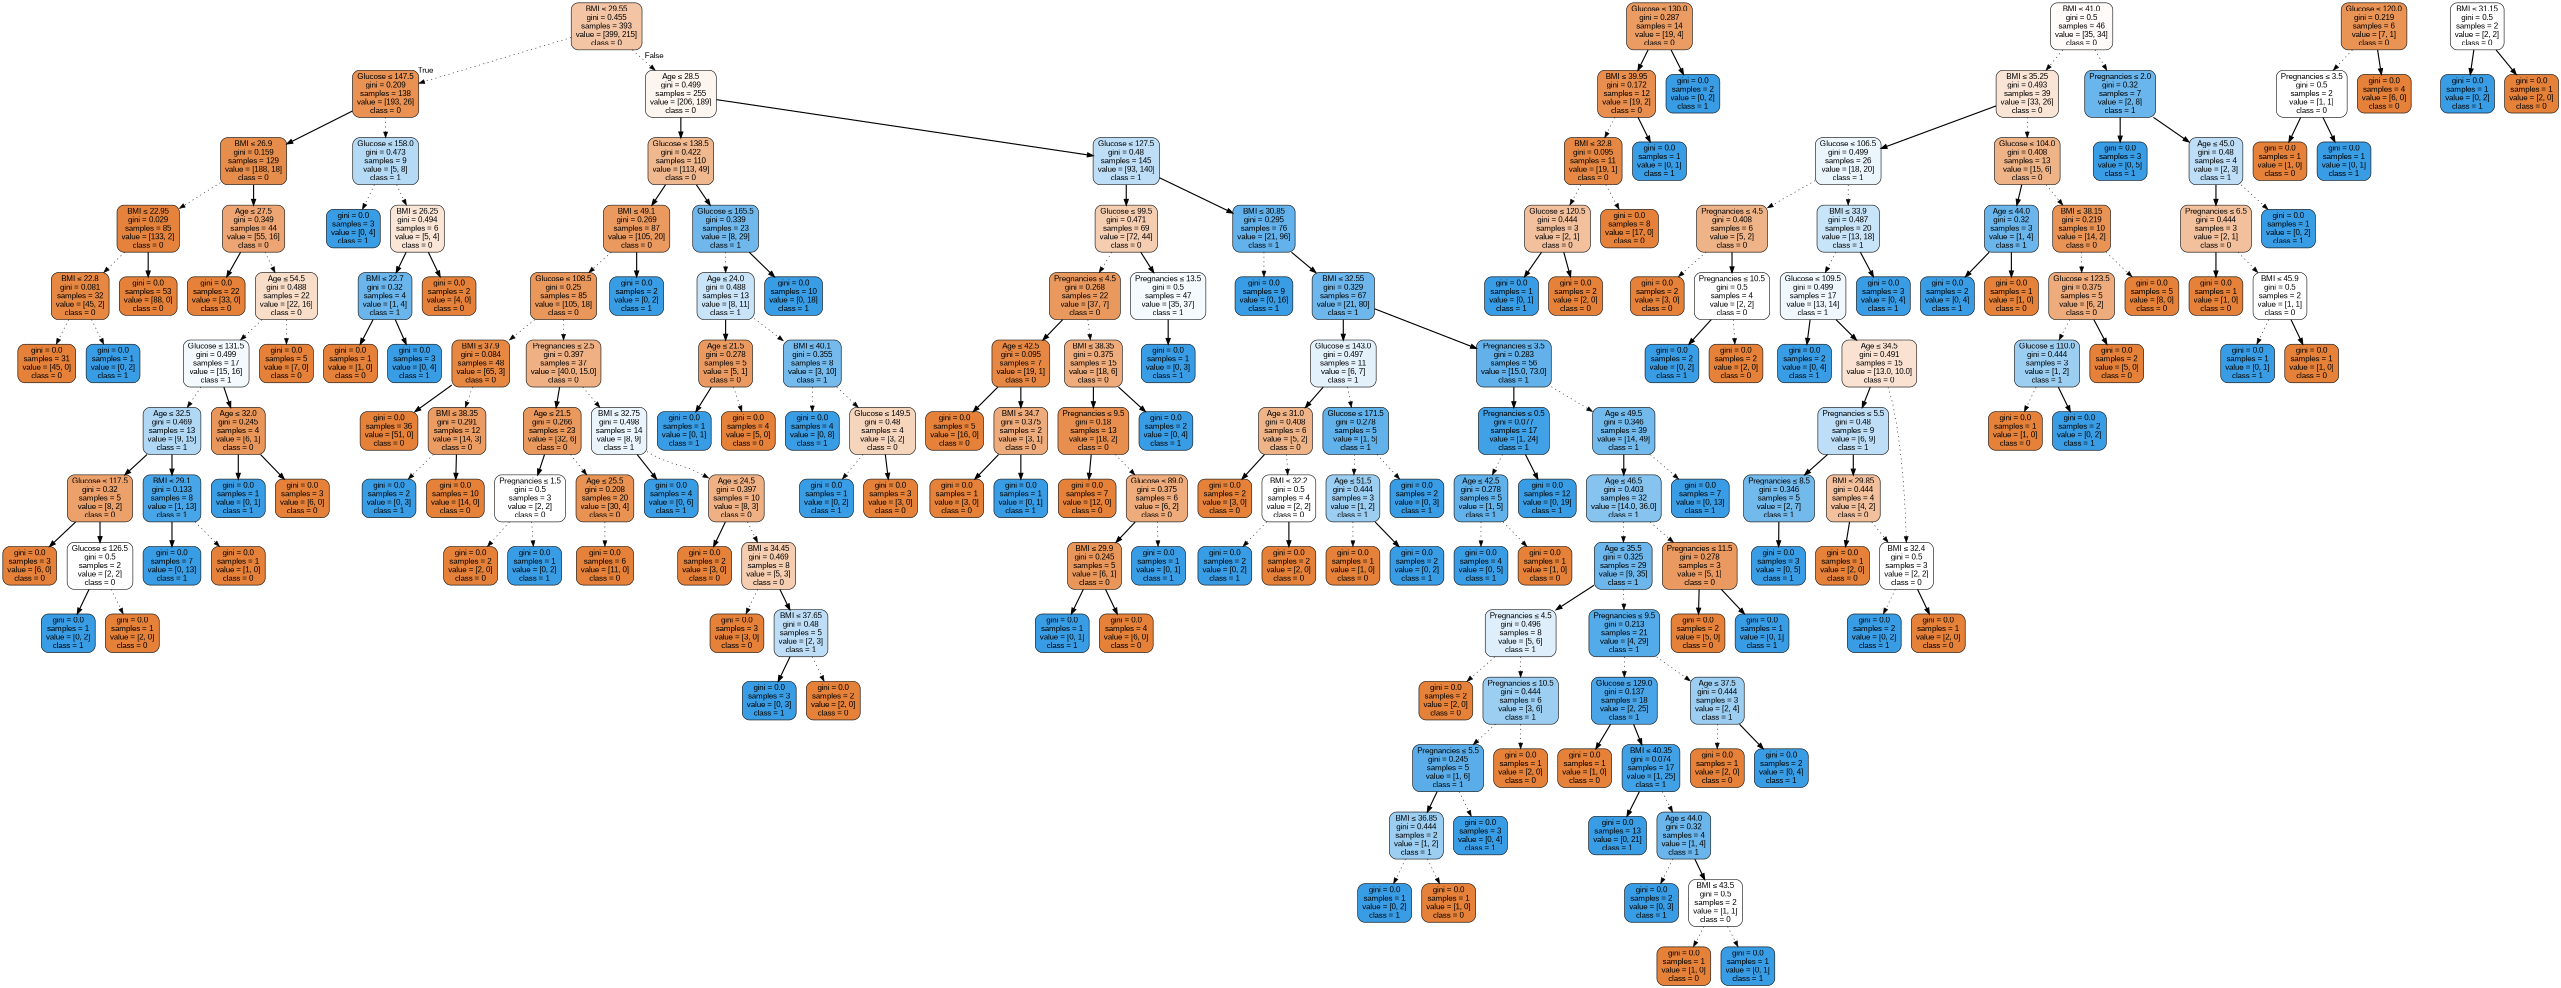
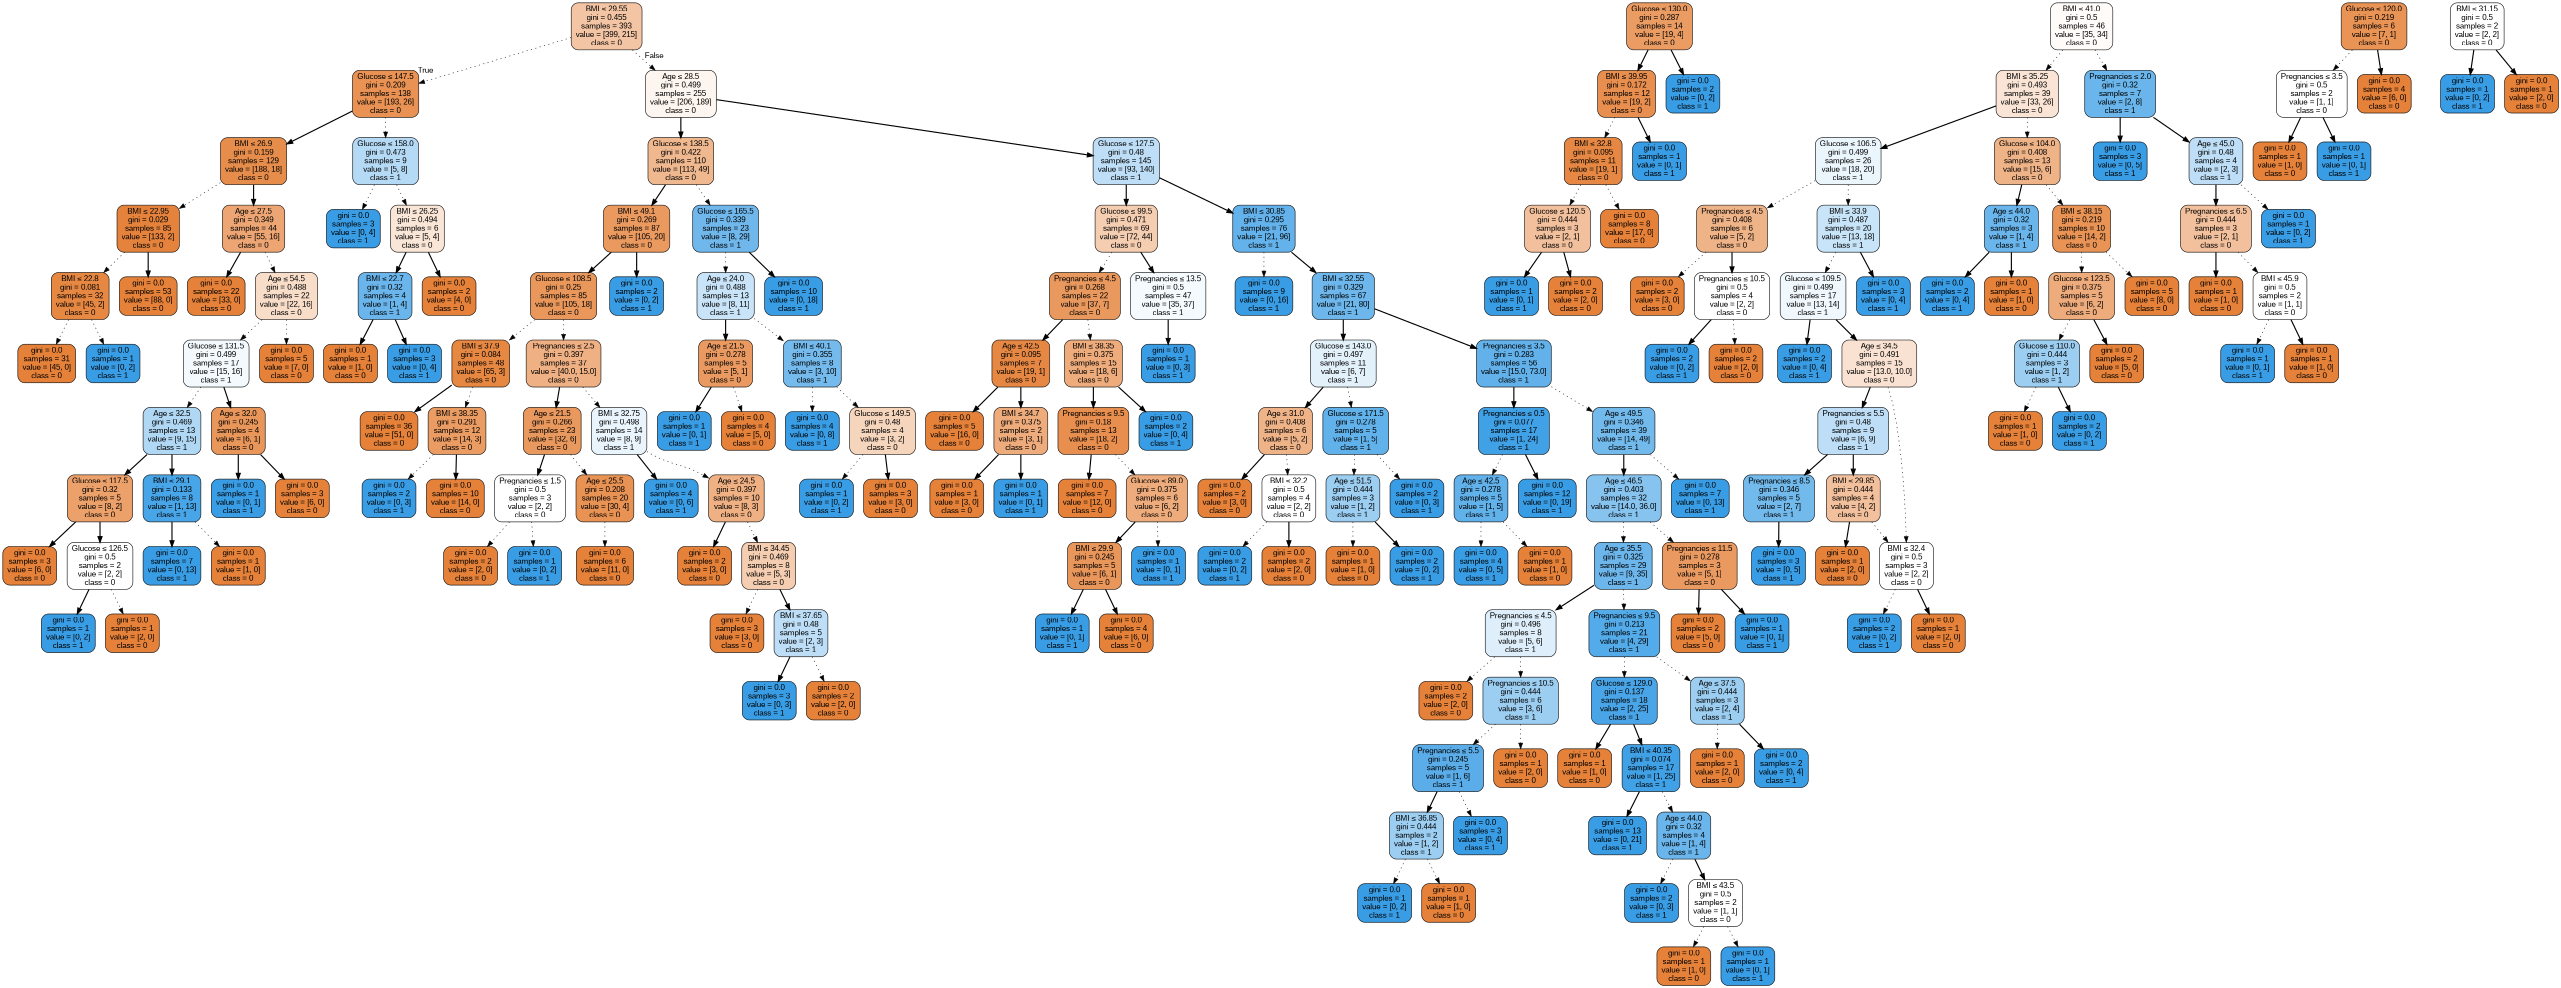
edge "Glucose ≤ 138.5" -> "Glucose ≤ 165.5": style bold -> dotted
edge "BMI ≤ 49.1" -> "Glucose ≤ 108.5": style dotted -> bold
